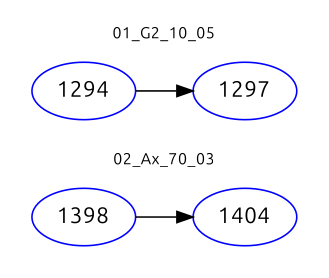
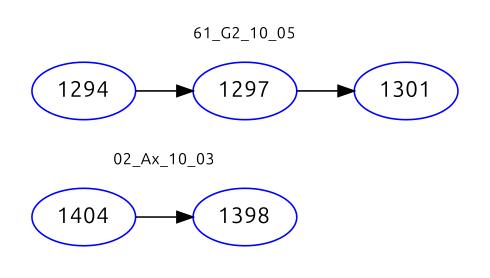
cluster "01_G2_10_05": label "01_G2_10_05" -> "61_G2_10_05"
node "1301": added
cluster "02_Ax_70_03": label "02_Ax_70_03" -> "02_Ax_10_03"
edge "1398" -> "1404": reversed
